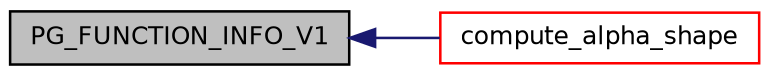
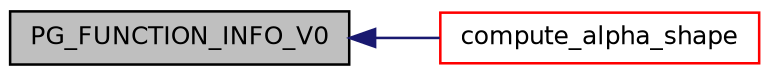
node "PG_FUNCTION_INFO_V1": label "PG_FUNCTION_INFO_V1" -> "PG_FUNCTION_INFO_V0"
